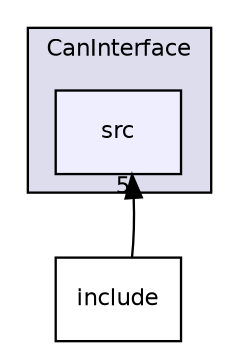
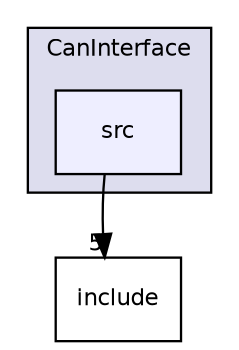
edge "include" -> "src": reversed
